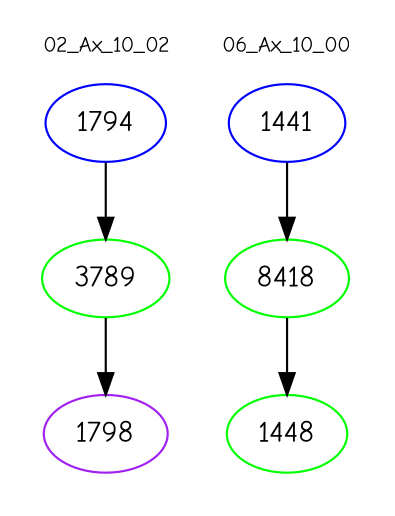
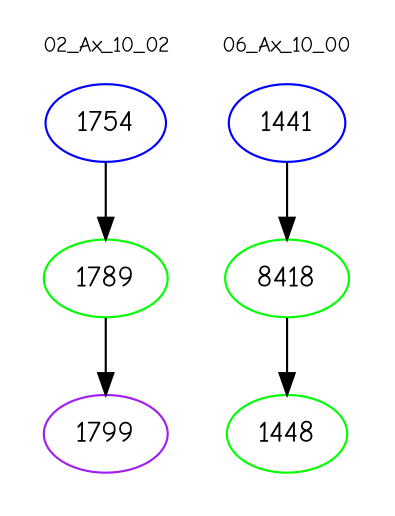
node "1794": label "1794" -> "1754"
node "3789": label "3789" -> "1789"
node "1798": label "1798" -> "1799"
